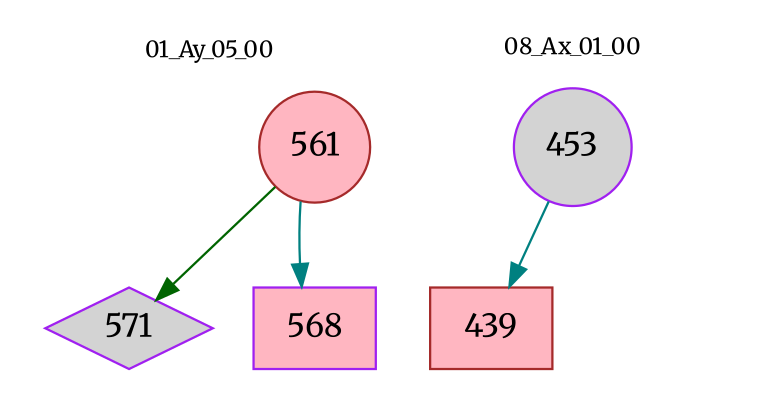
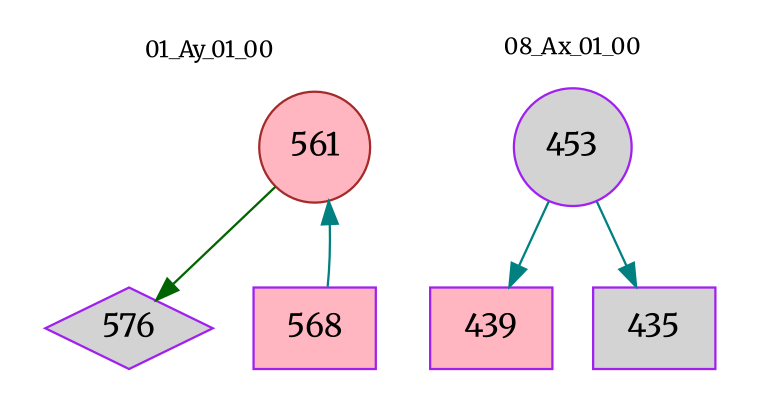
cluster "01_Ay_05_00": label "01_Ay_05_00" -> "01_Ay_01_00"
edge "561" -> "568": reversed
node "571": label "571" -> "576"
node "439": color brown -> purple
node "435": added
